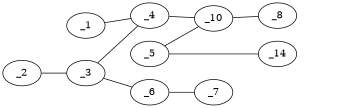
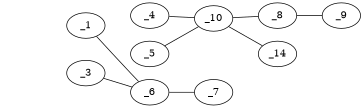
node "_9": added
edge "_4" -- "_1": now "_6" -- "_1"
edge "_4" -- "_3": removed
edge "_5" -- "_14": now "_10" -- "_14"
node "_2": removed
